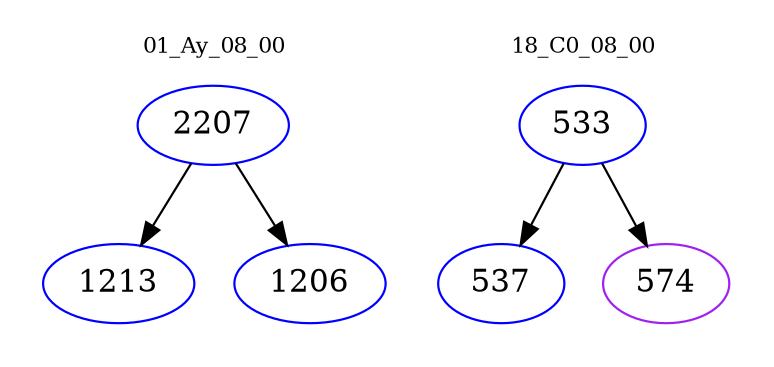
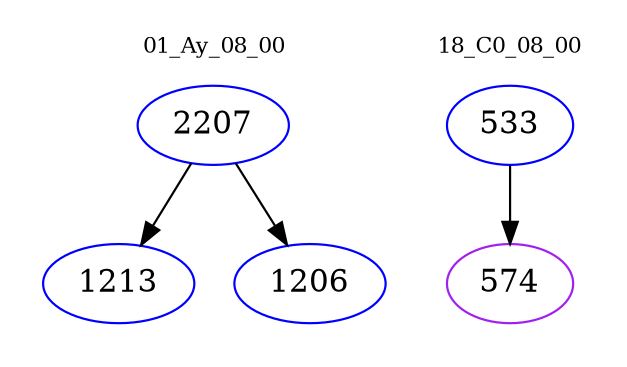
node "537": removed
